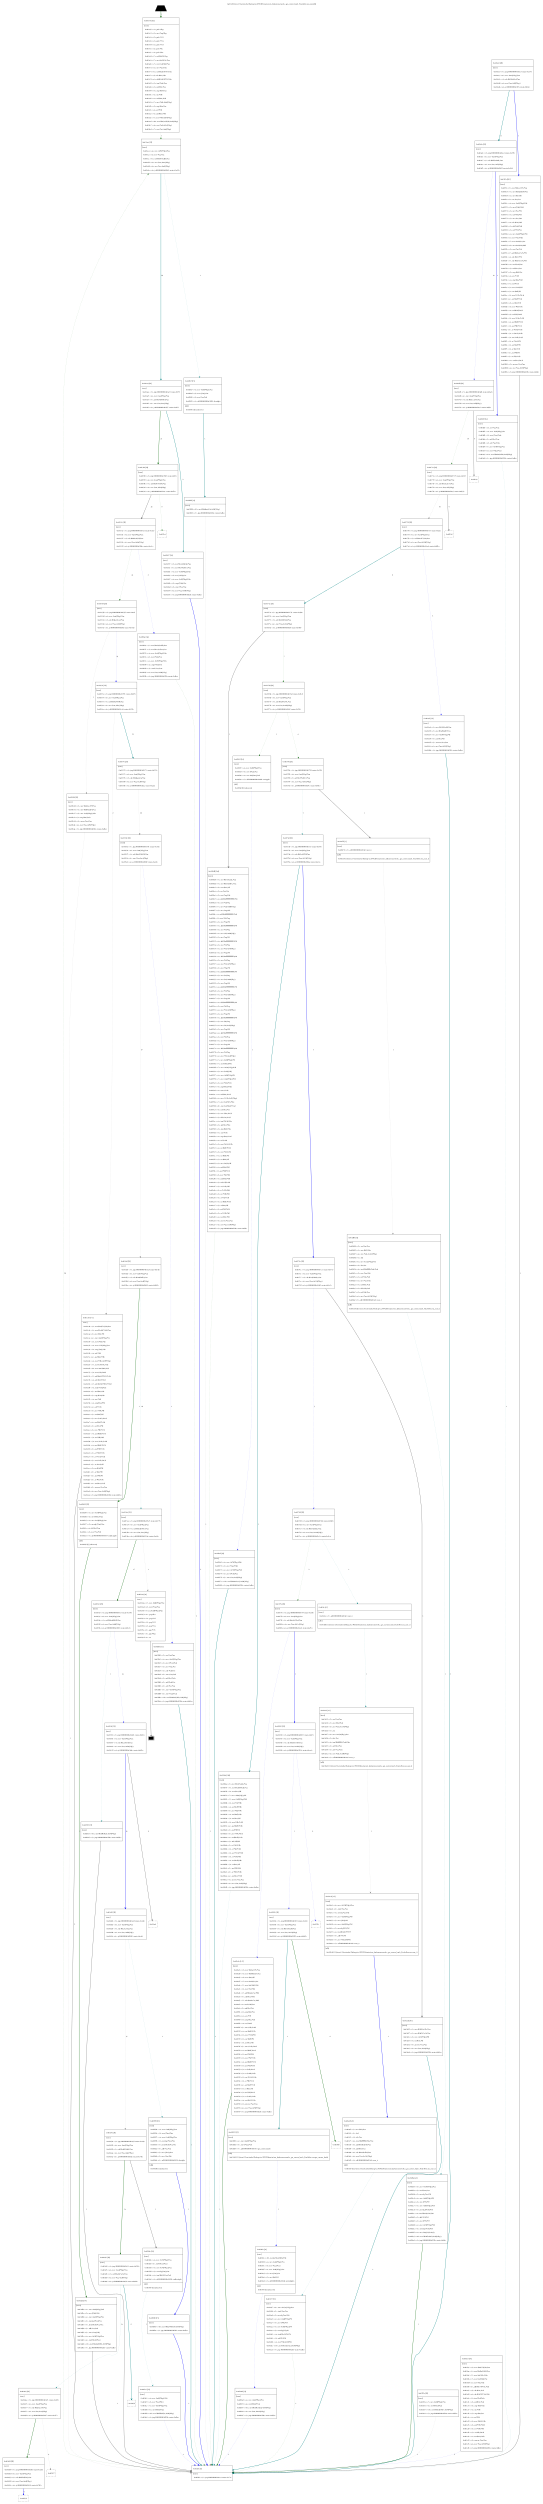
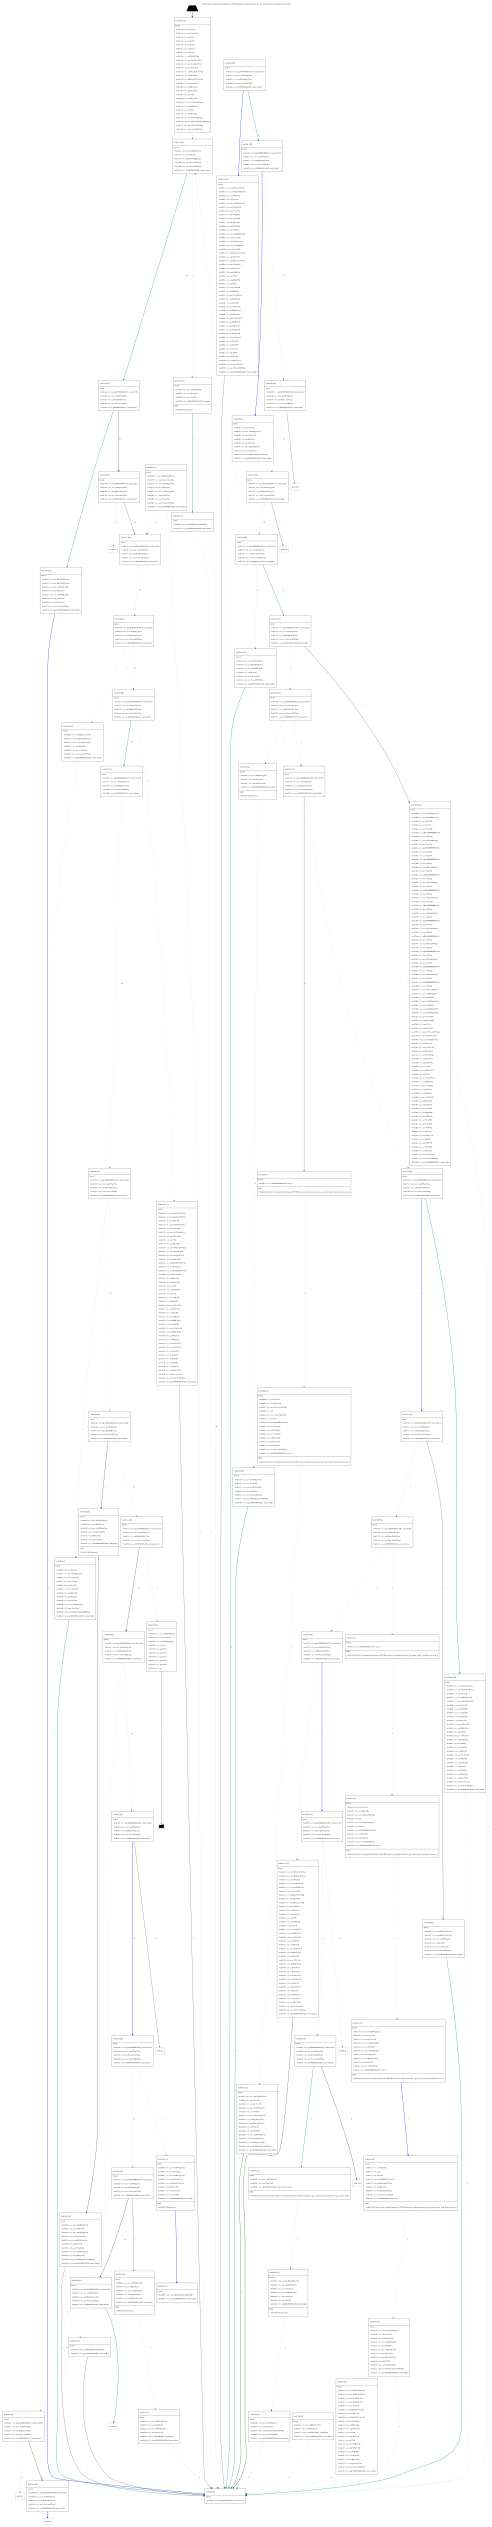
edge "0x40151c [28]" -> "0x40206c [36]": reversed
edge "0x4020b0 [15]" -> "0x40220e [5]": removed, label "1"
